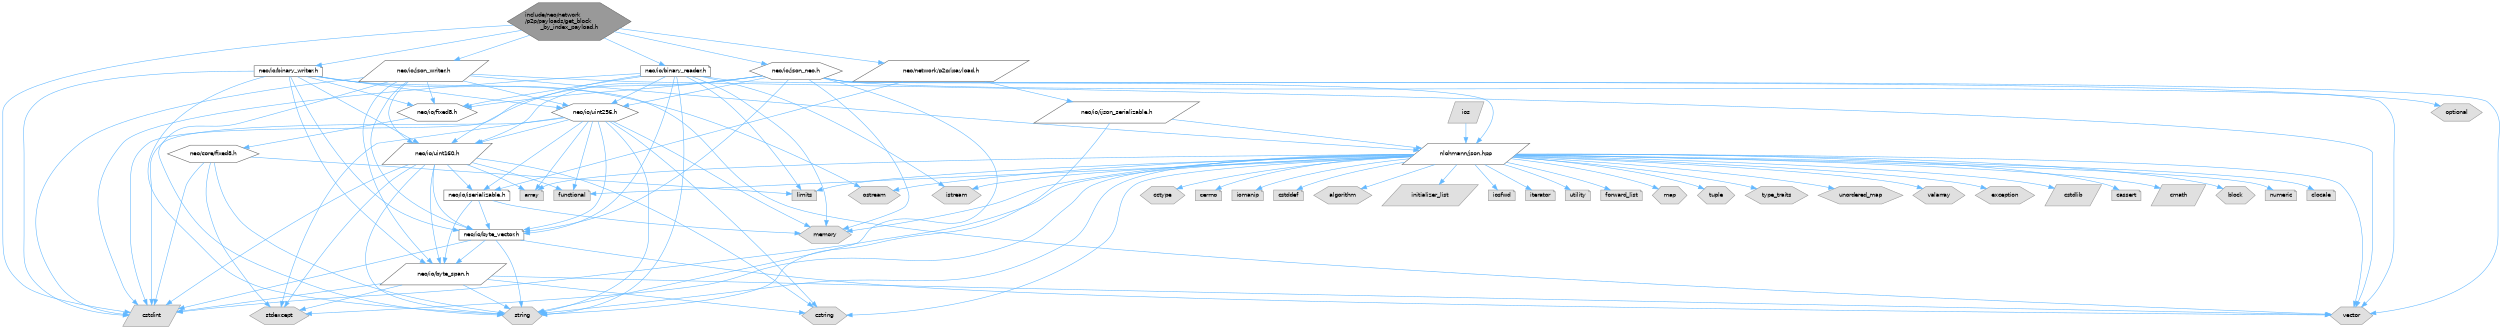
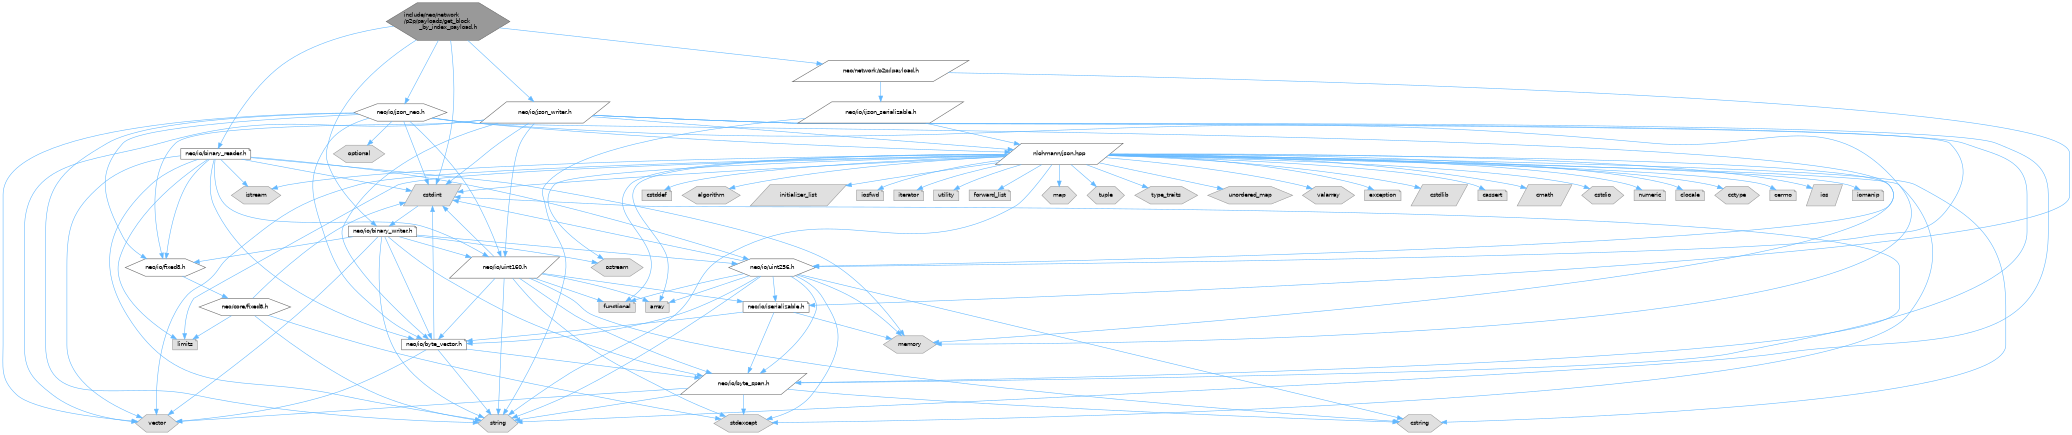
edge "neo/io/binary_writer.h" -> "cstdint": reversed
edge "ios" -> "nlohmann/json.hpp": reversed
edge "neo/io/uint256.h" -> "neo/io/uint160.h": now "neo/io/uint256.h" -> "neo/io/byte_span.h"
node "exception": shape hexagon -> note
node "block": label "block" -> "cstdio"
